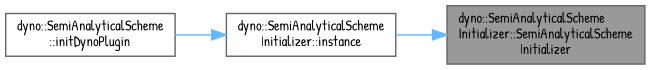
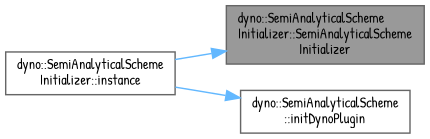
edge "dyno::SemiAnalyticalScheme ::initDynoPlugin" -> "dyno::SemiAnalyticalScheme Initializer::instance": reversed
